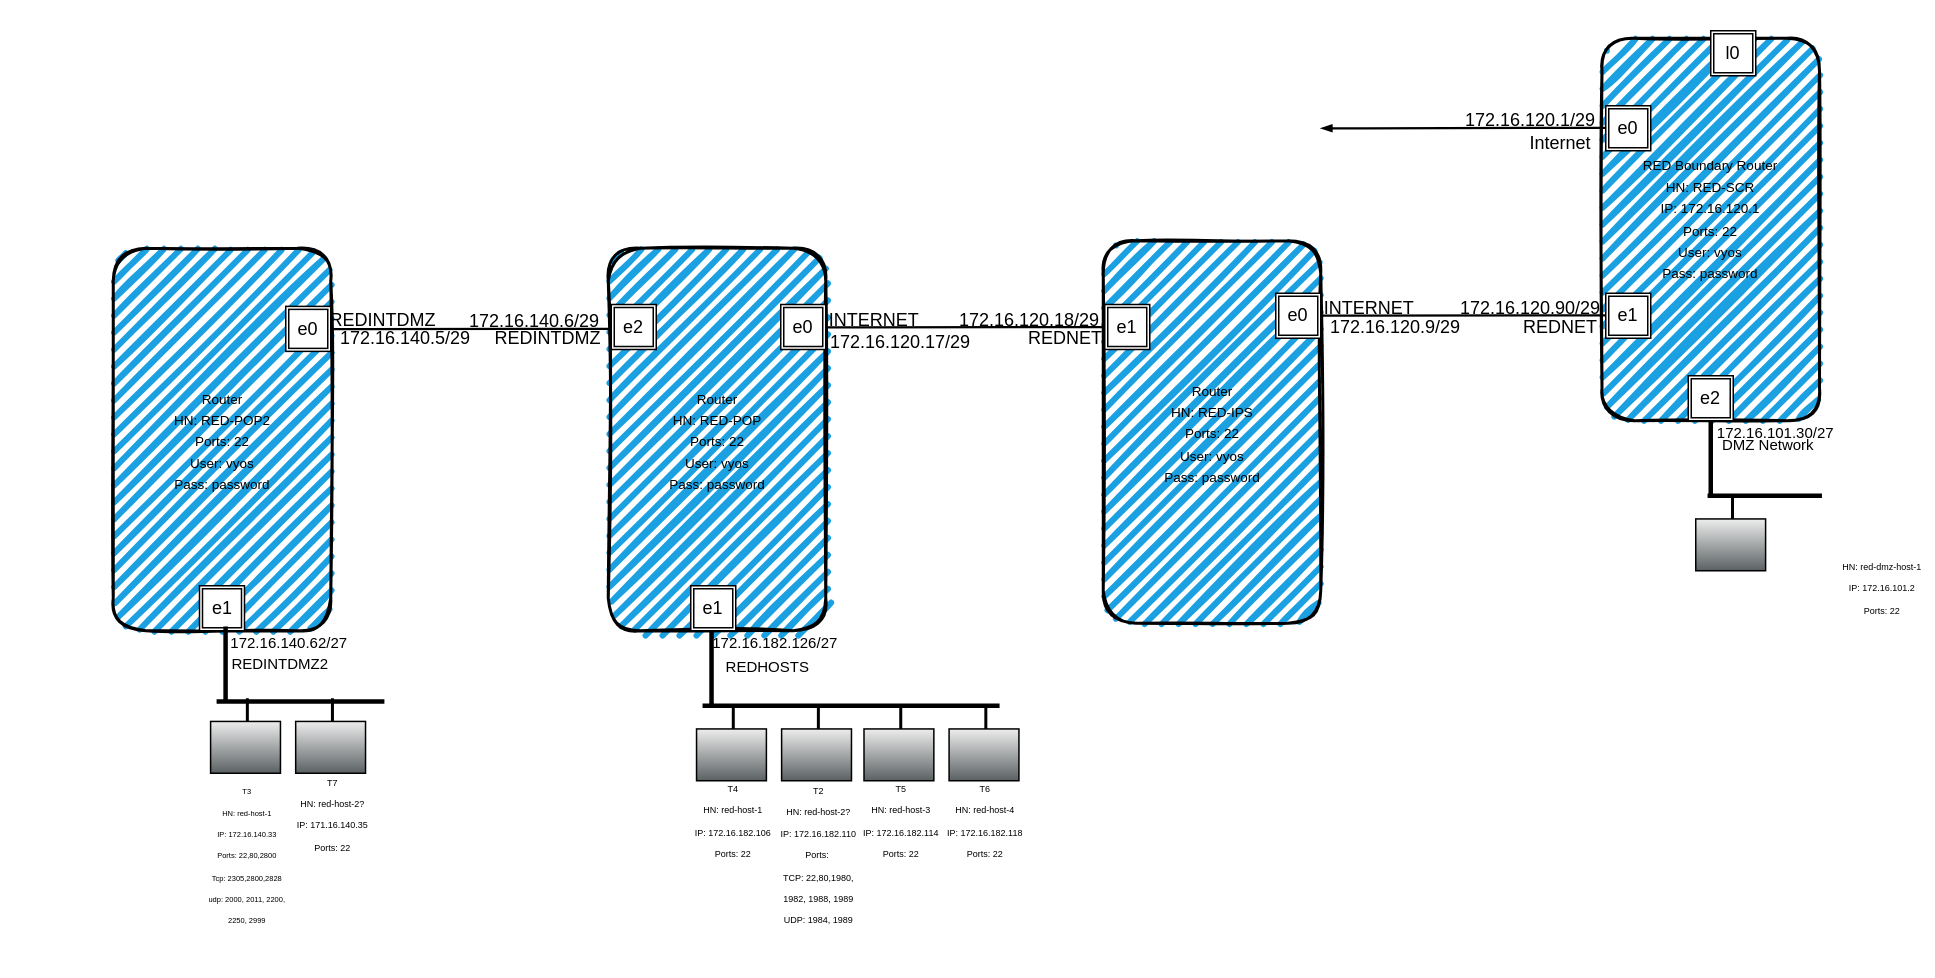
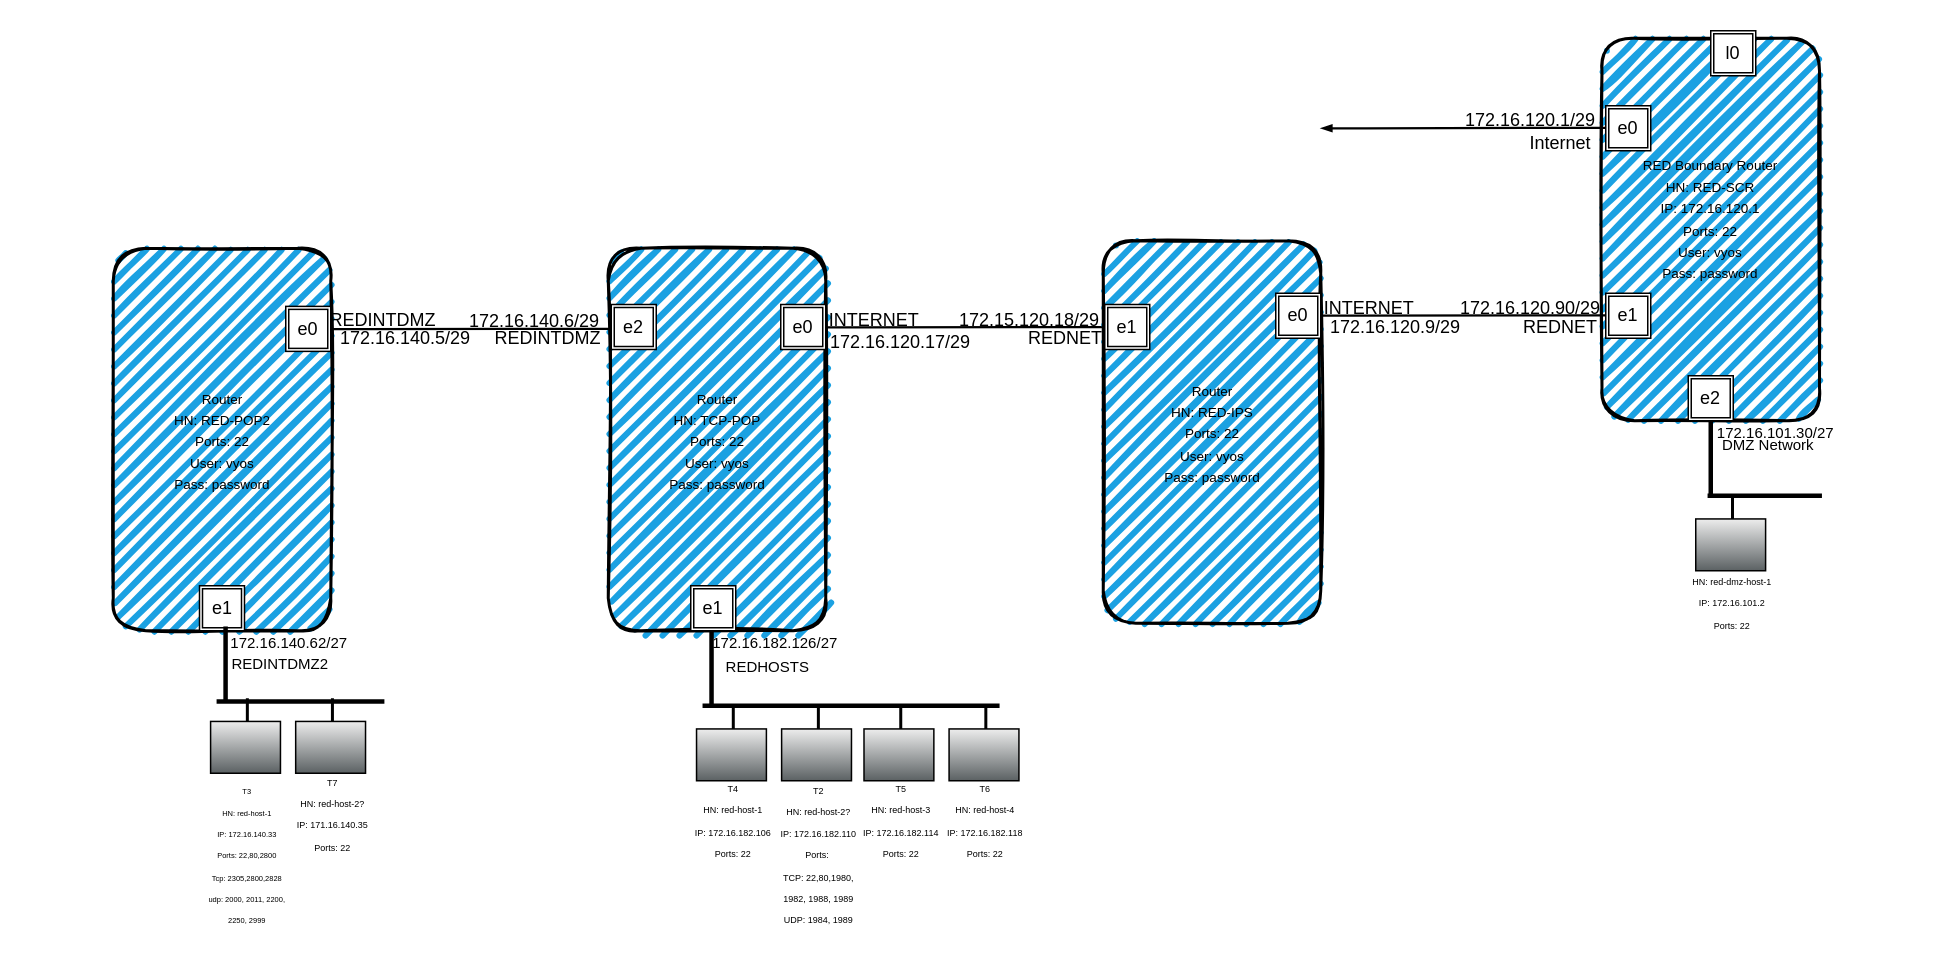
node "172.16.120.18/29": label "172.16.120.18/29" -> "172.15.120.18/29"
node "Router HN: RED-POP Ports: 22 User: vyos Pass: password": label "Router HN: RED-POP Ports: 22 User: vyos Pass: password" -> "Router HN: TCP-POP Ports: 22 User: vyos Pass: password"
node "HN: red-dmz-host-1 IP: 172.16.101.2 Ports: 22": moved (1883, 586) -> (1733, 601)
